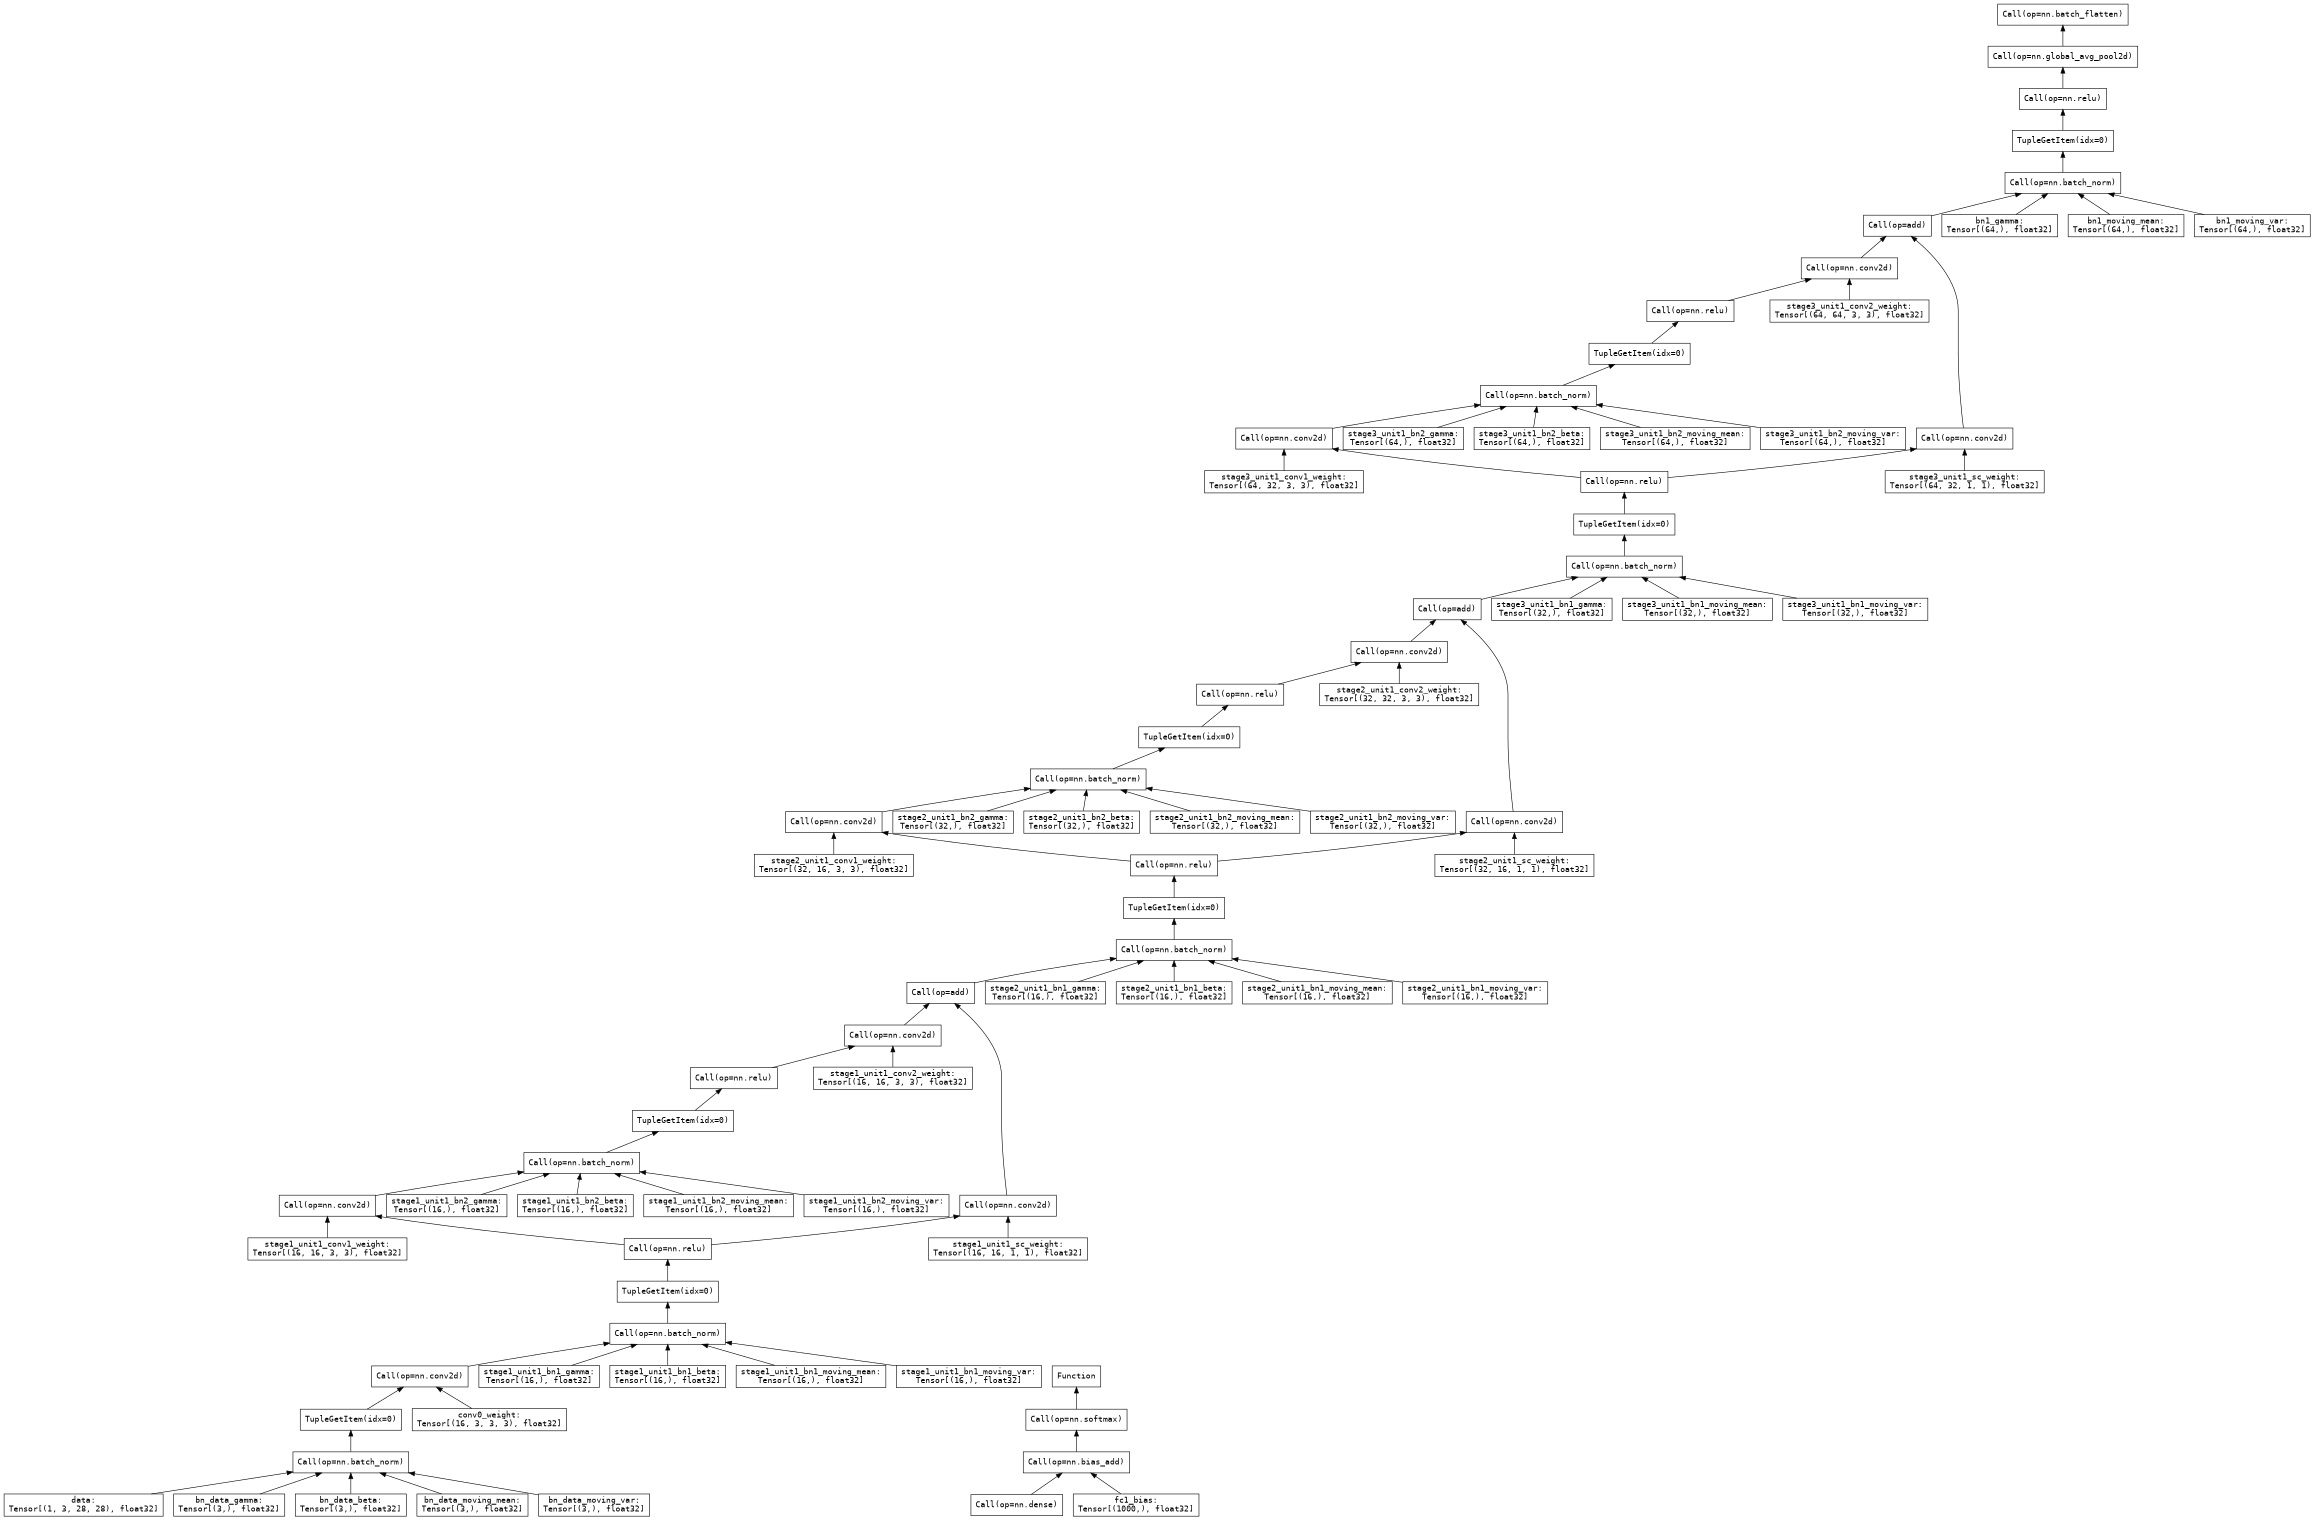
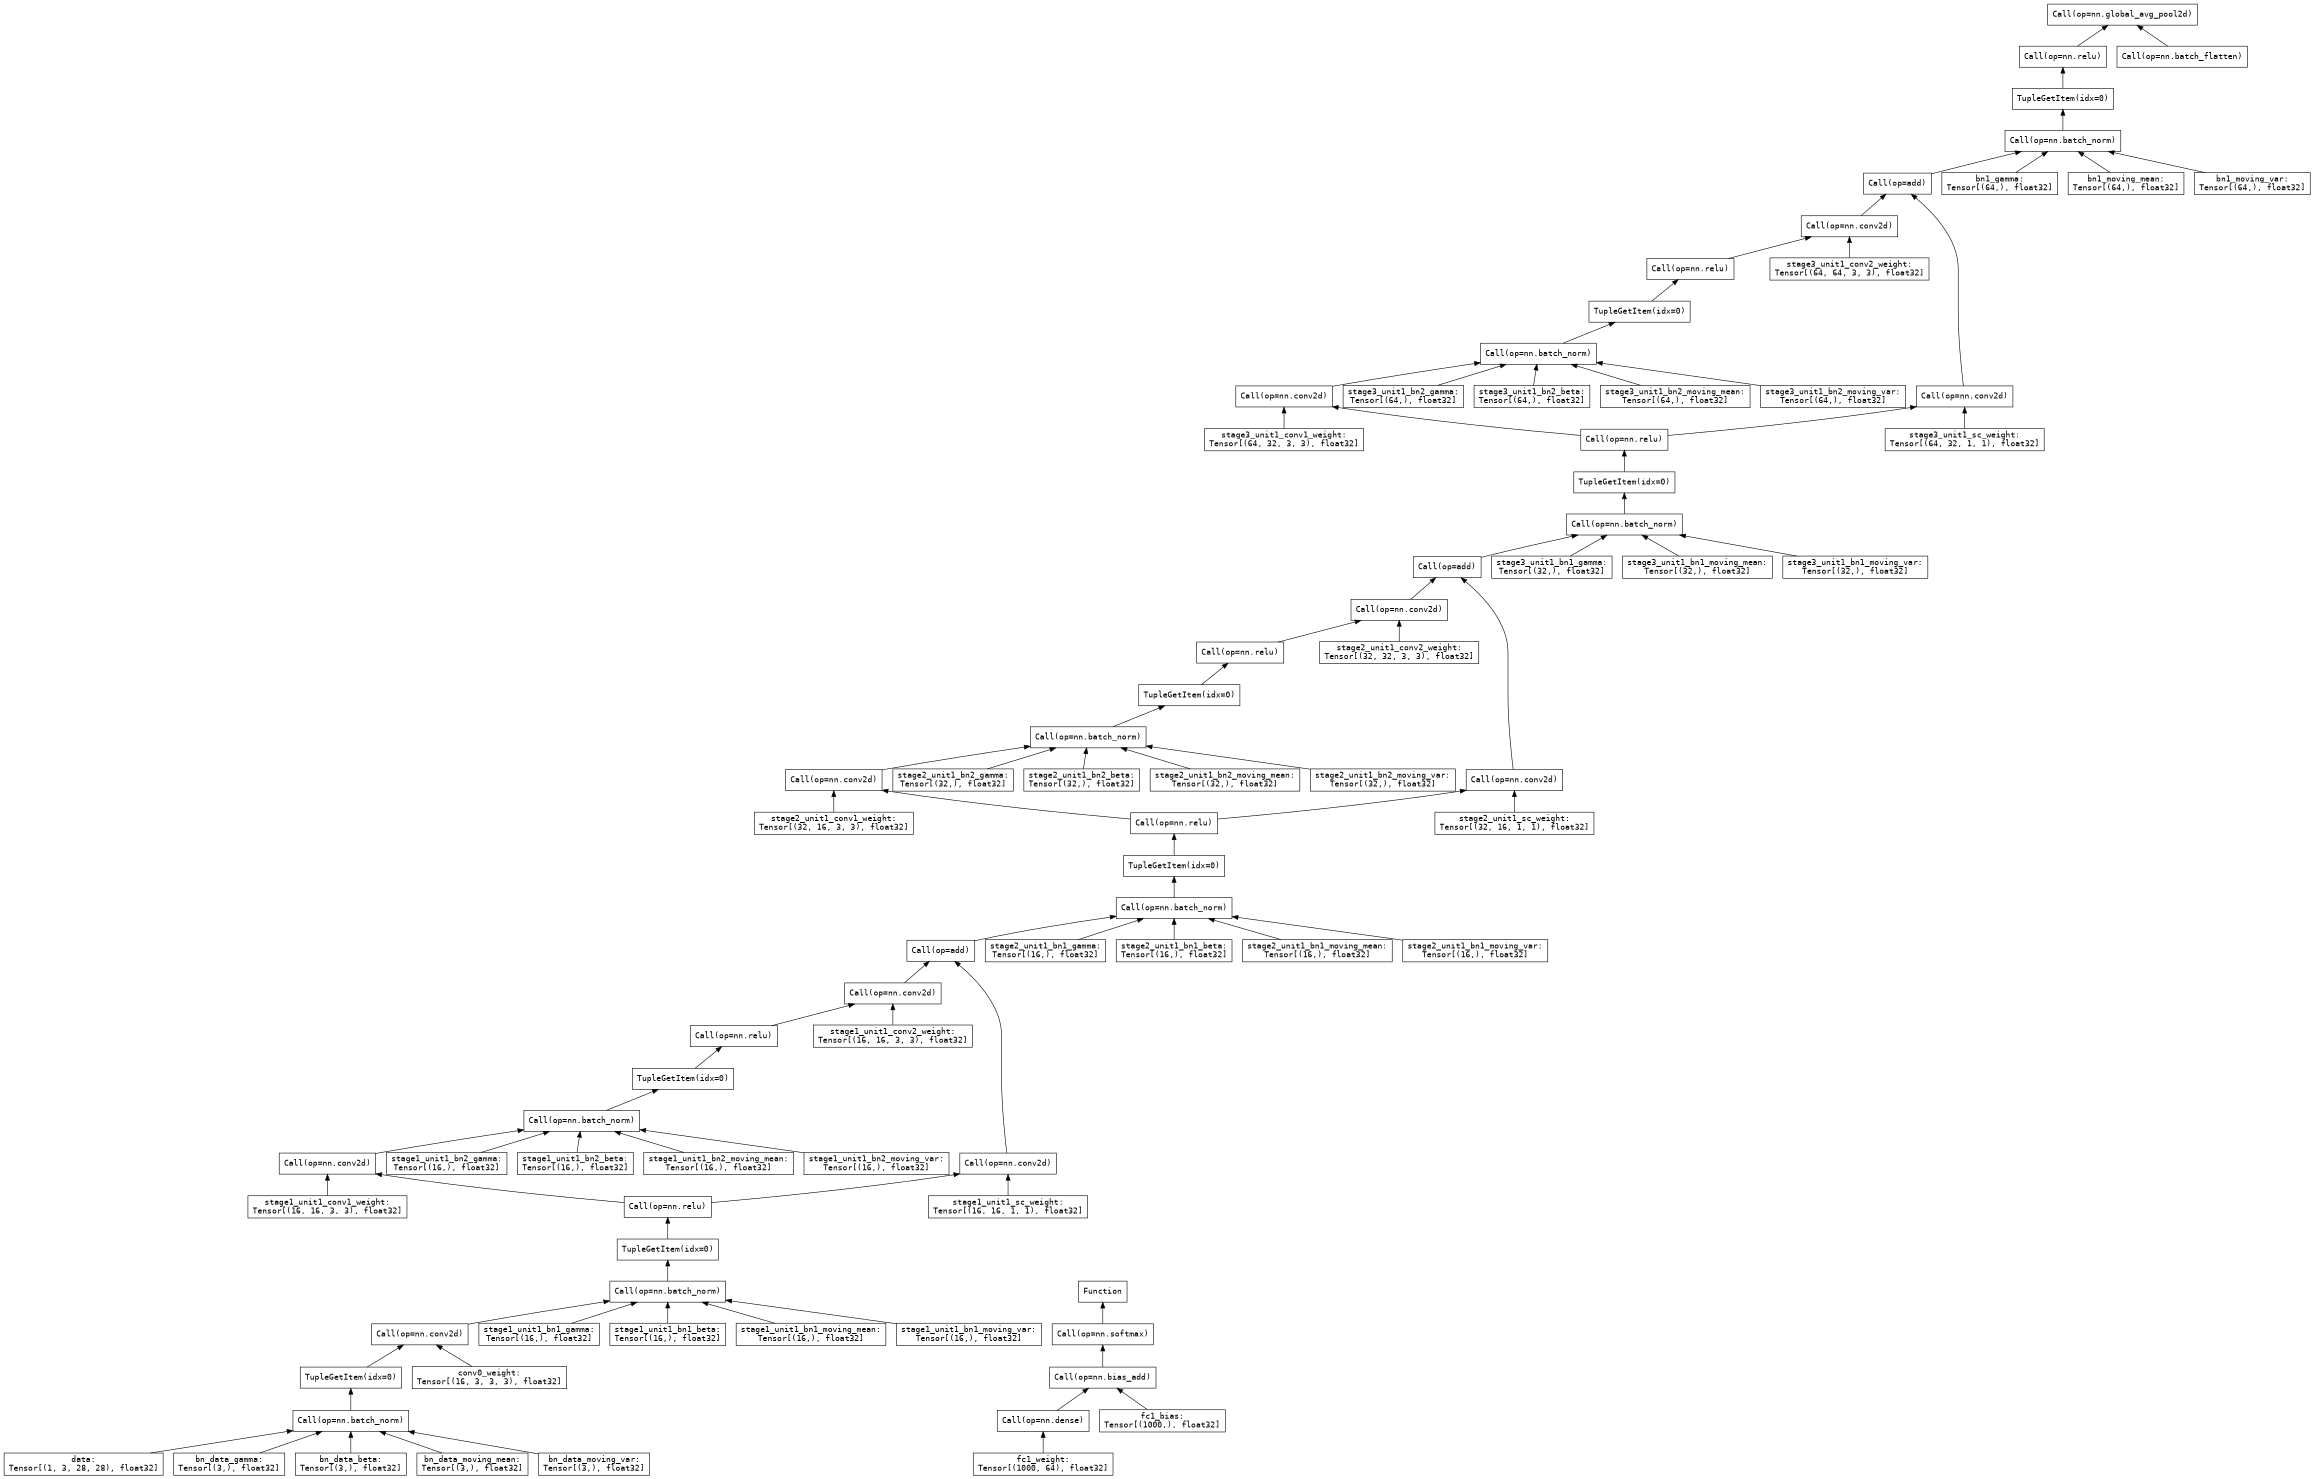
edge "Call(op=nn.global_avg_pool2d)" -> "Call(op=nn.batch_flatten)": reversed
node "fc1_weight: Tensor[(1000, 64), float32]": added
